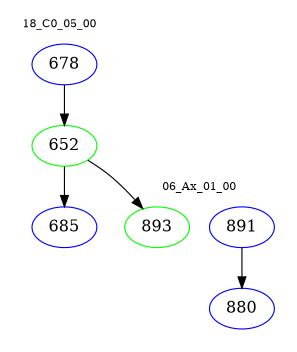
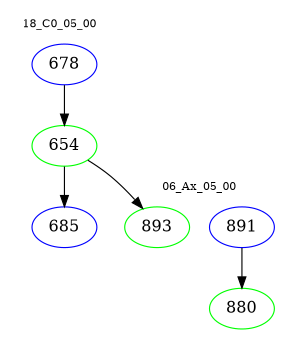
node "652": label "652" -> "654"
cluster "06_Ax_01_00": label "06_Ax_01_00" -> "06_Ax_05_00"
node "880": color blue -> green
